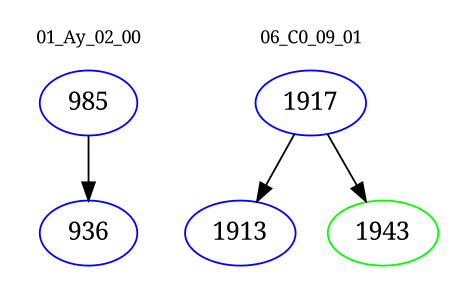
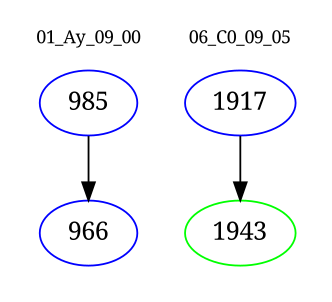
cluster "01_Ay_02_00": label "01_Ay_02_00" -> "01_Ay_09_00"
cluster "06_C0_09_01": label "06_C0_09_01" -> "06_C0_09_05"
node "936": label "936" -> "966"
node "1913": removed
